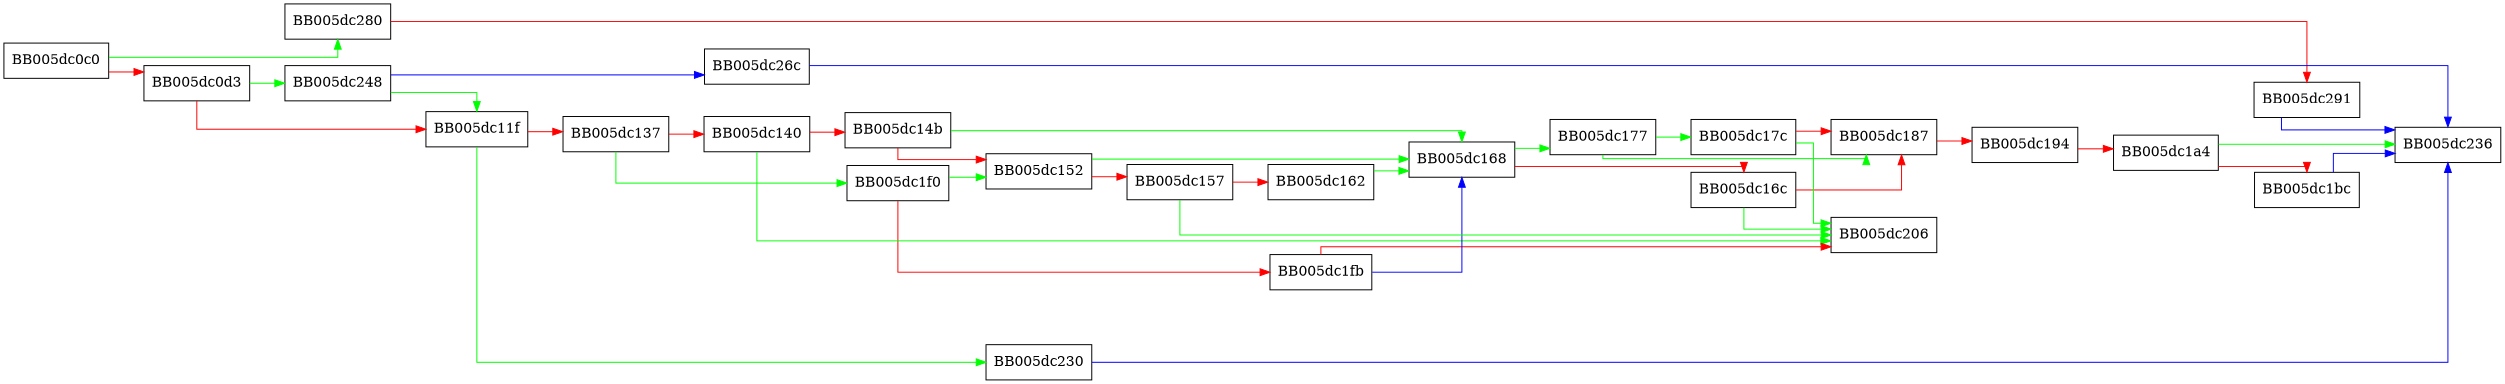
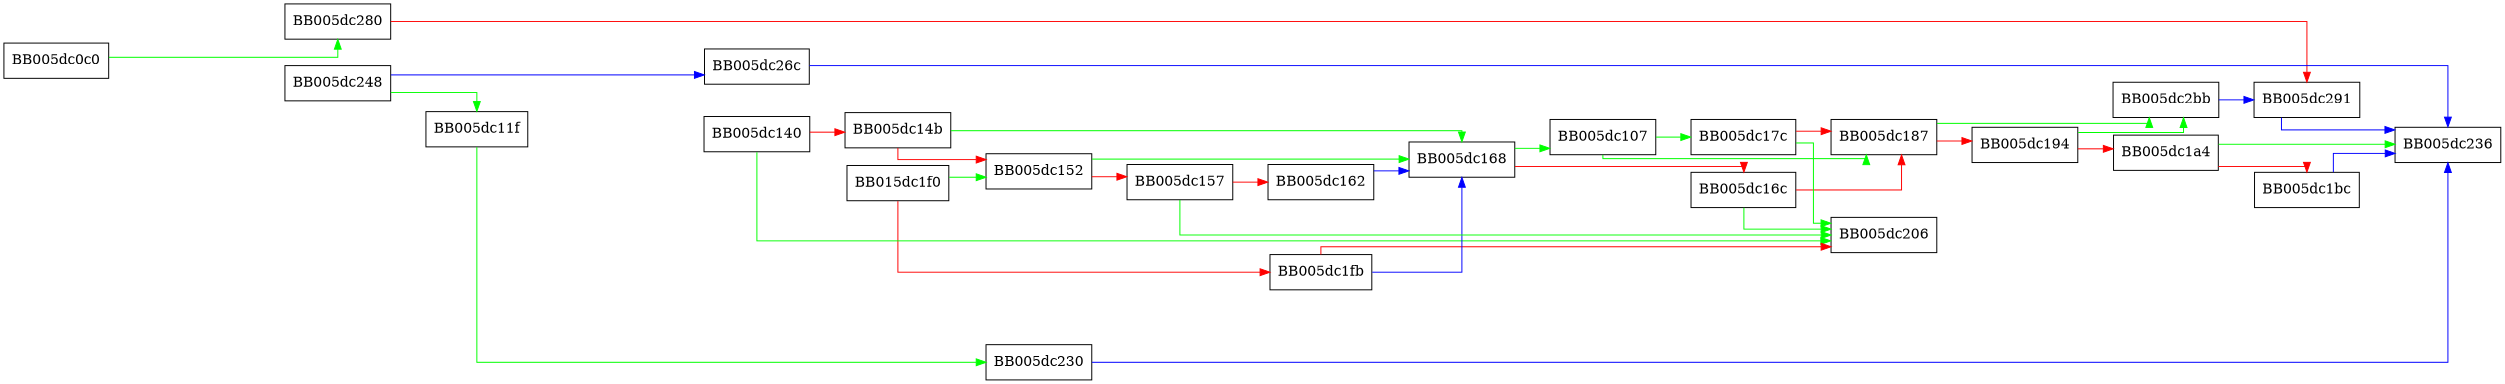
node "BB005dc0d3": removed
node "BB005dc2bb": added
node "BB005dc137": removed
node "BB005dc177": label "BB005dc177" -> "BB005dc107"
edge "BB005dc162" -> "BB005dc168": color green -> blue
node "BB005dc1f0": label "BB005dc1f0" -> "BB015dc1f0"
